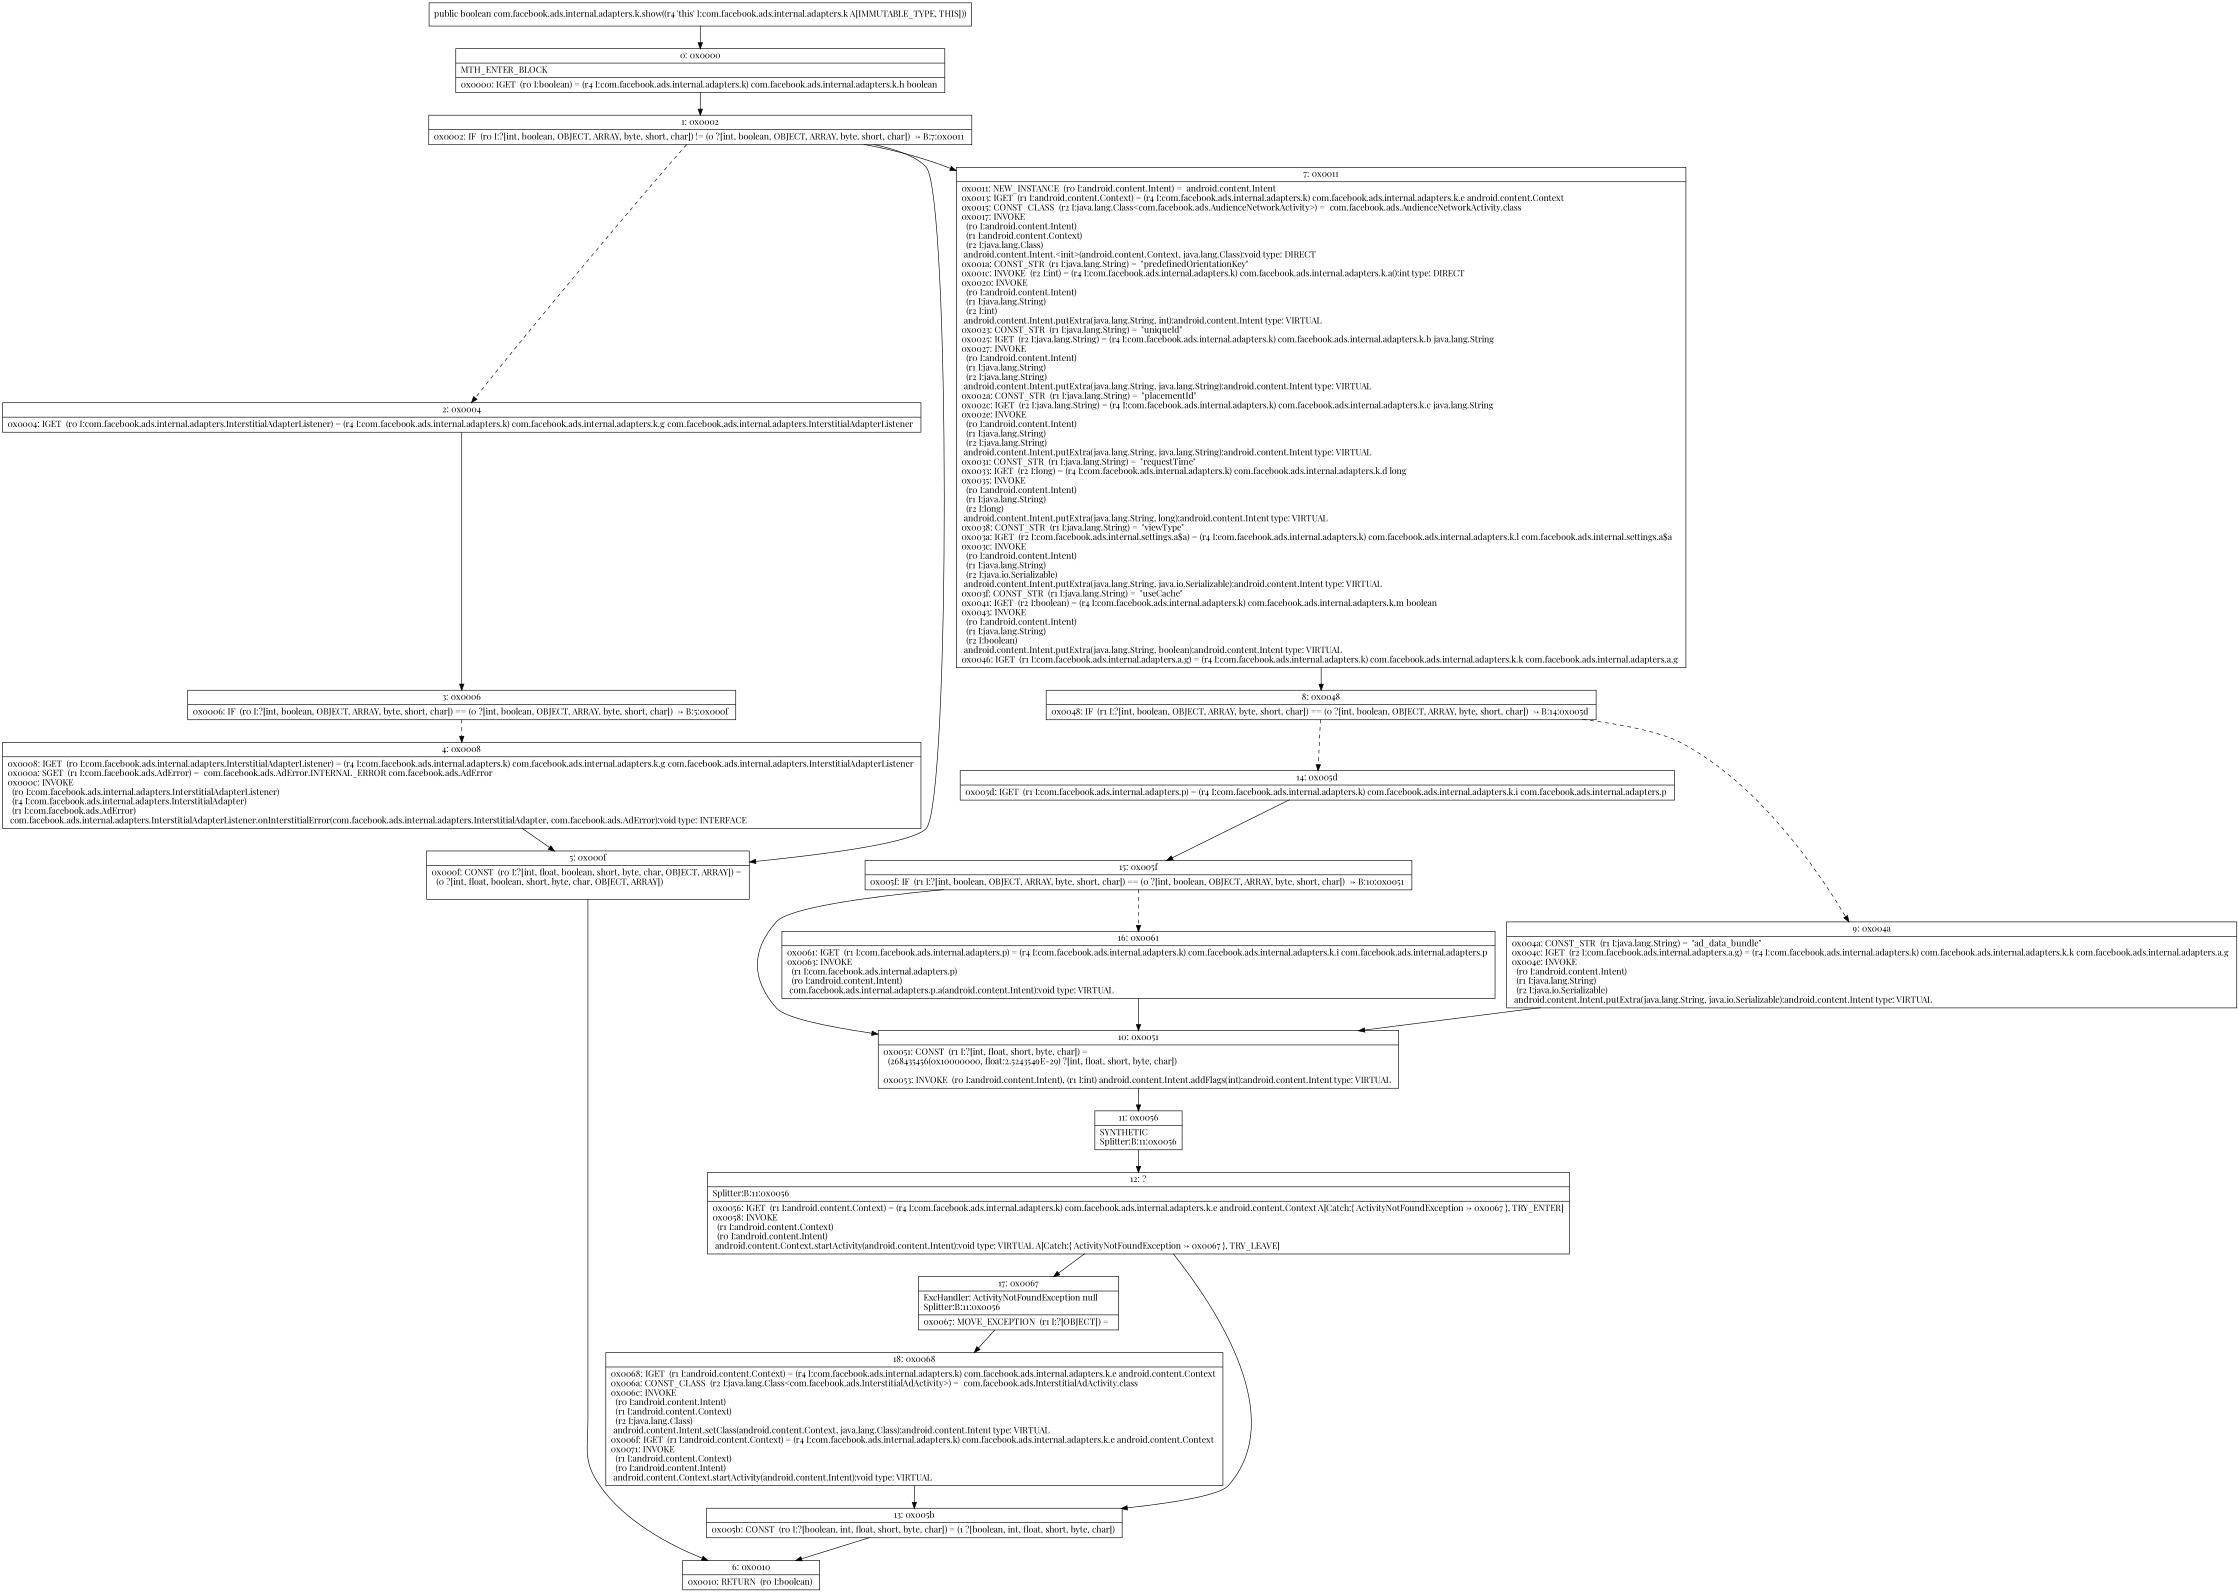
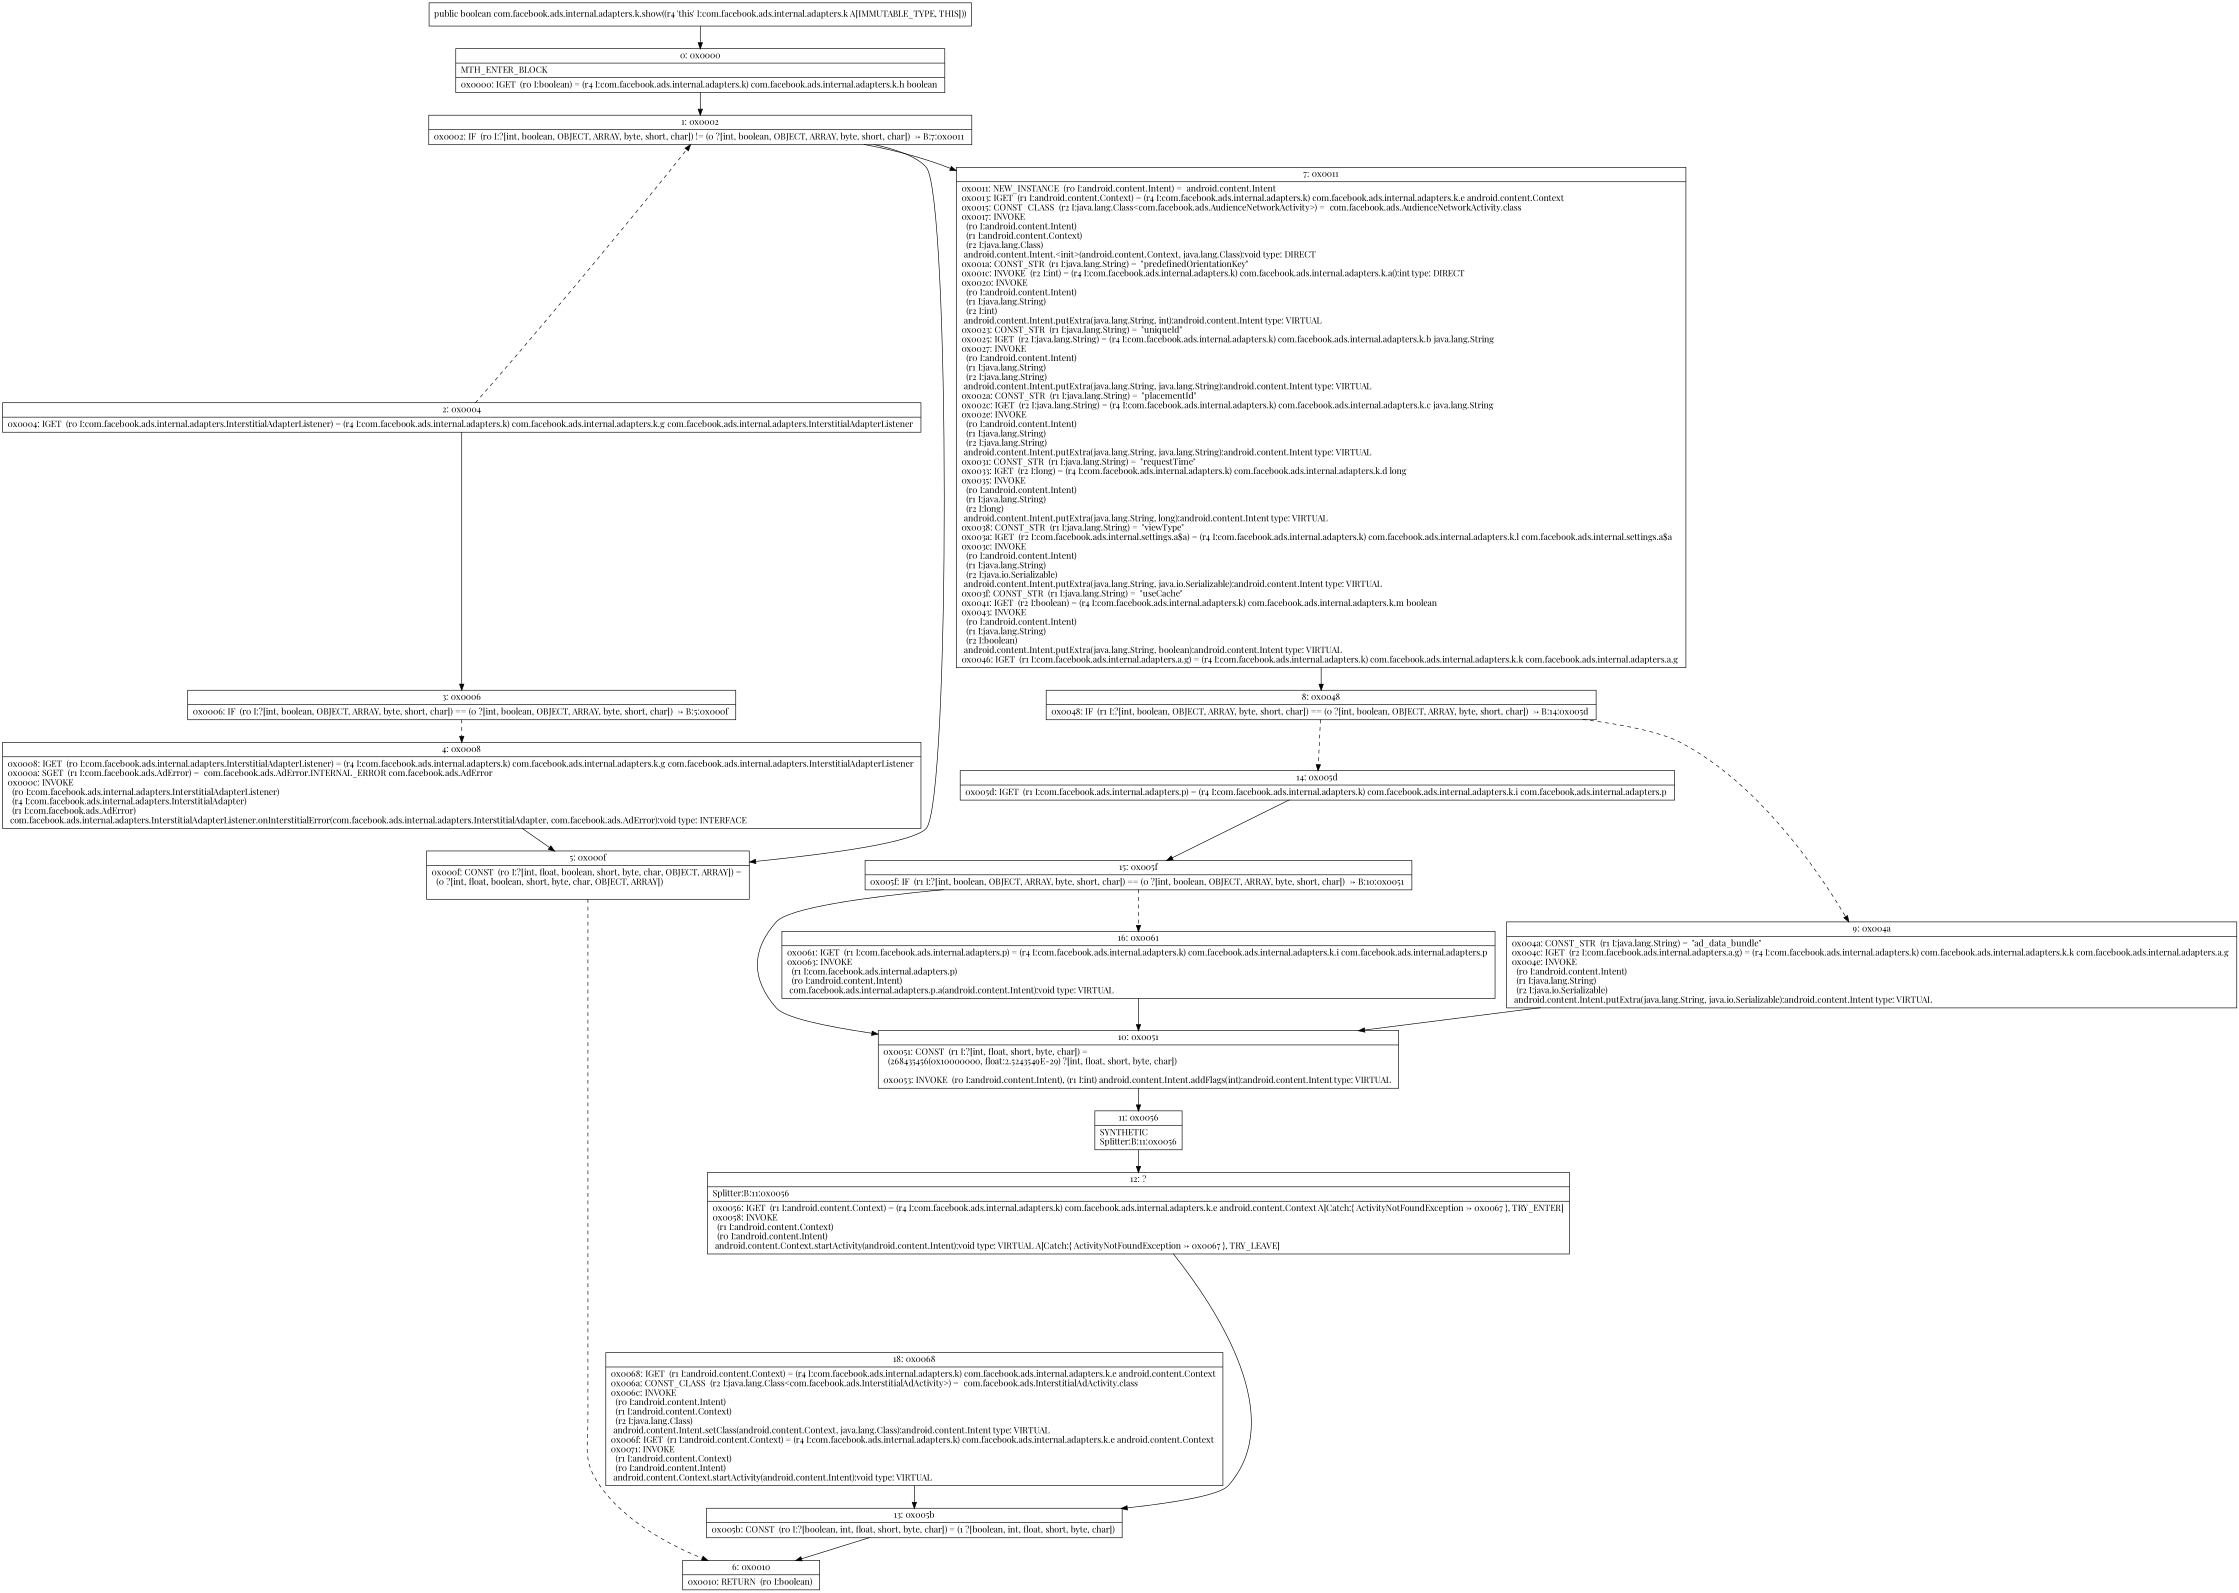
edge "1: 0x0002" -> "2: 0x0004": reversed
edge "5: 0x000f" -> "6: 0x0010": style solid -> dashed
node "17: 0x0067": removed
